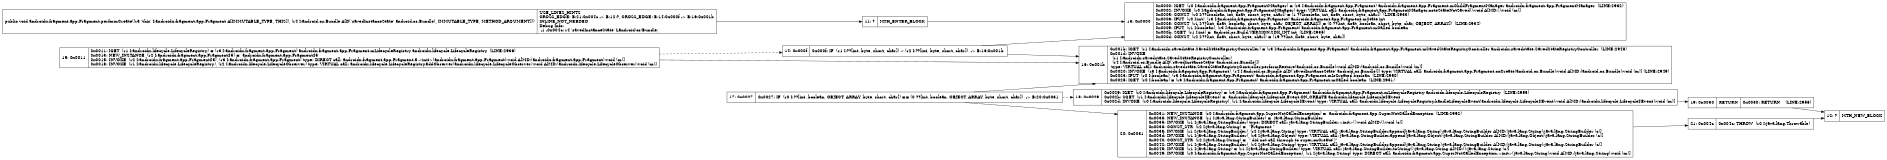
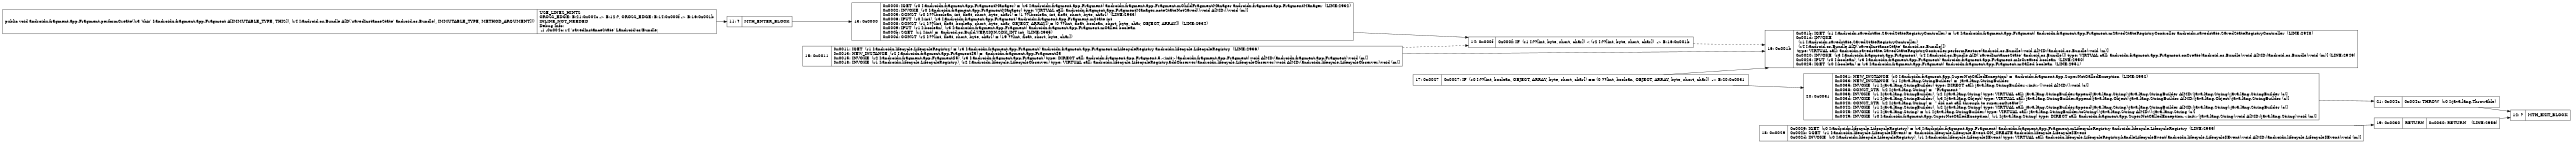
edge "14: 0x000f" -> "13: 0x0000": reversed
edge "14: 0x000f" -> "16: 0x001b": style solid -> dashed
edge "17: 0x0027" -> "18: 0x0029": removed
node "12: ?": text "MTH_NEW_BLOCK" -> "MTH_EXIT_BLOCK"
